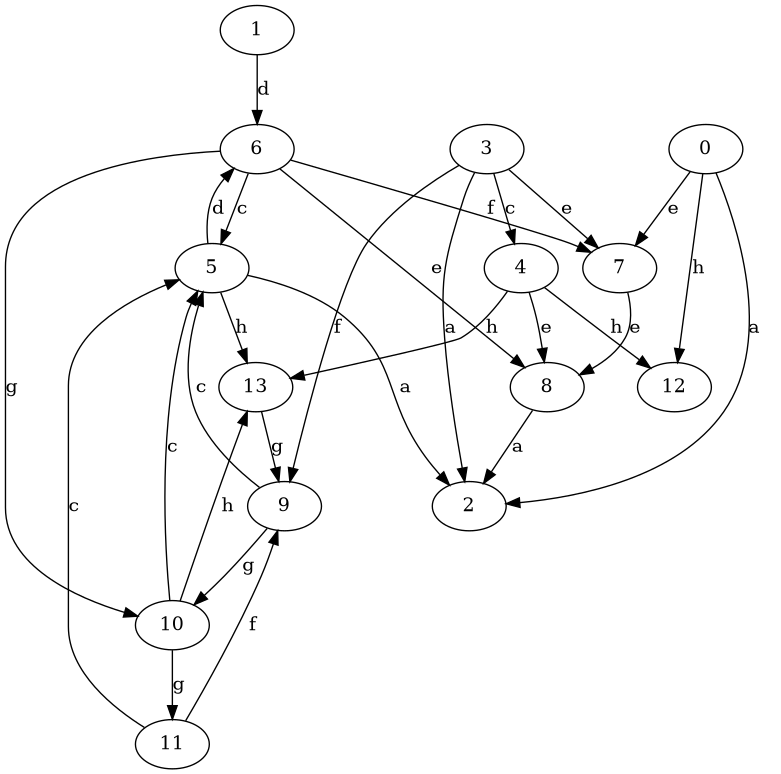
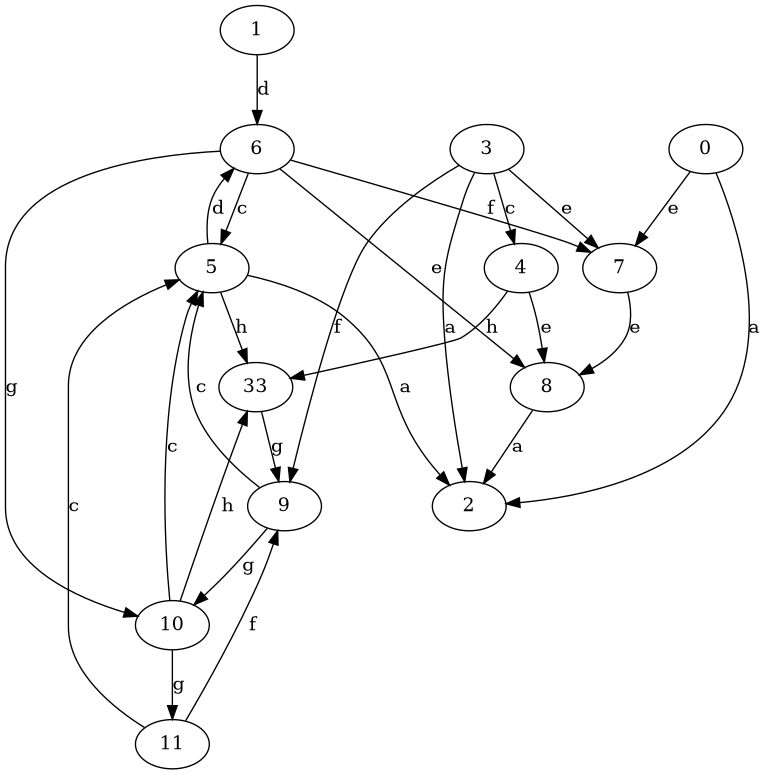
node "13": label "13" -> "33"
node "12": removed
